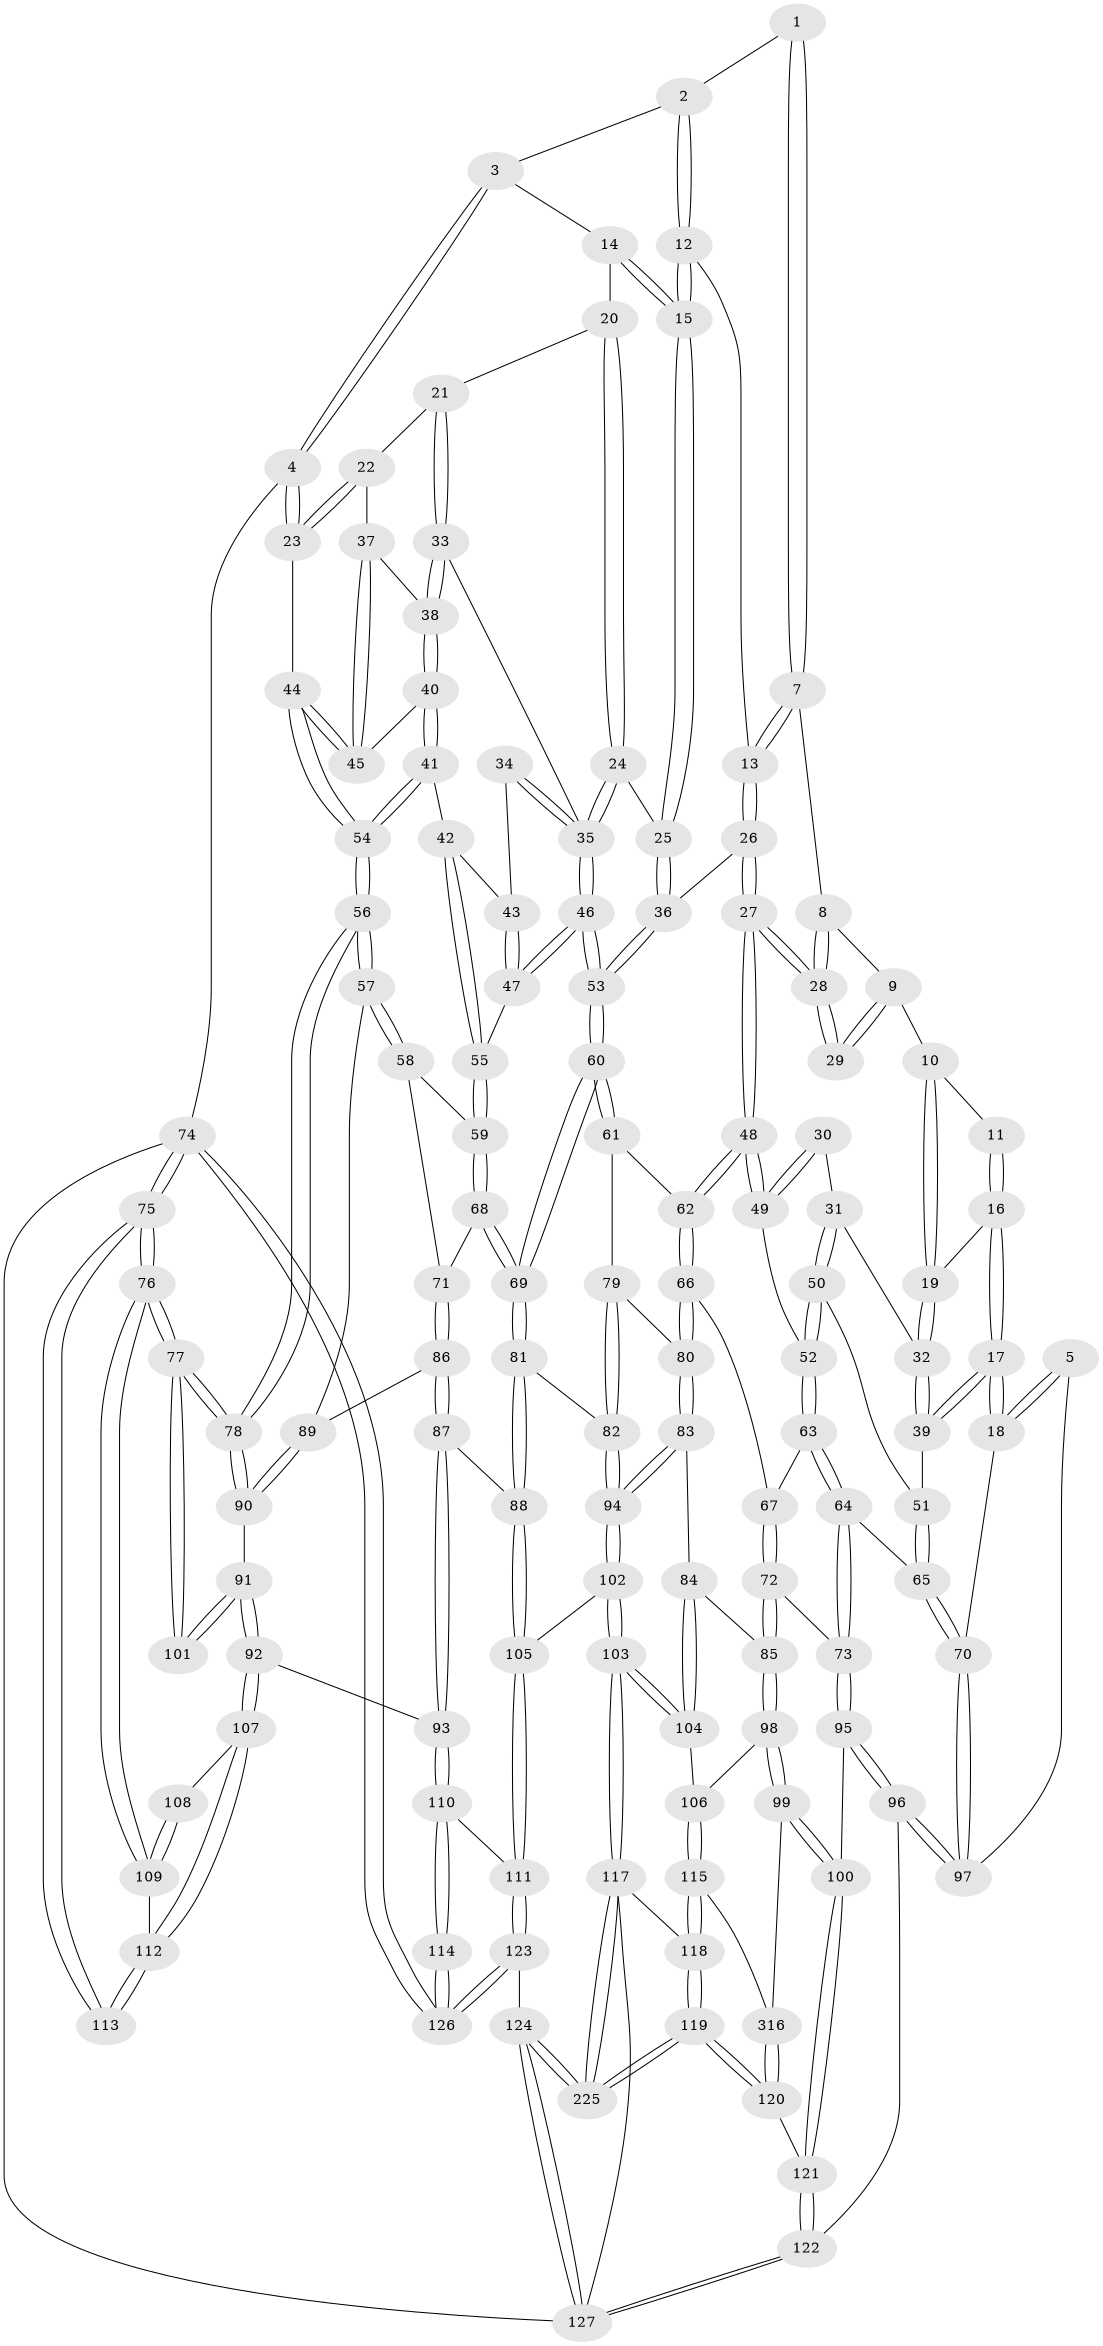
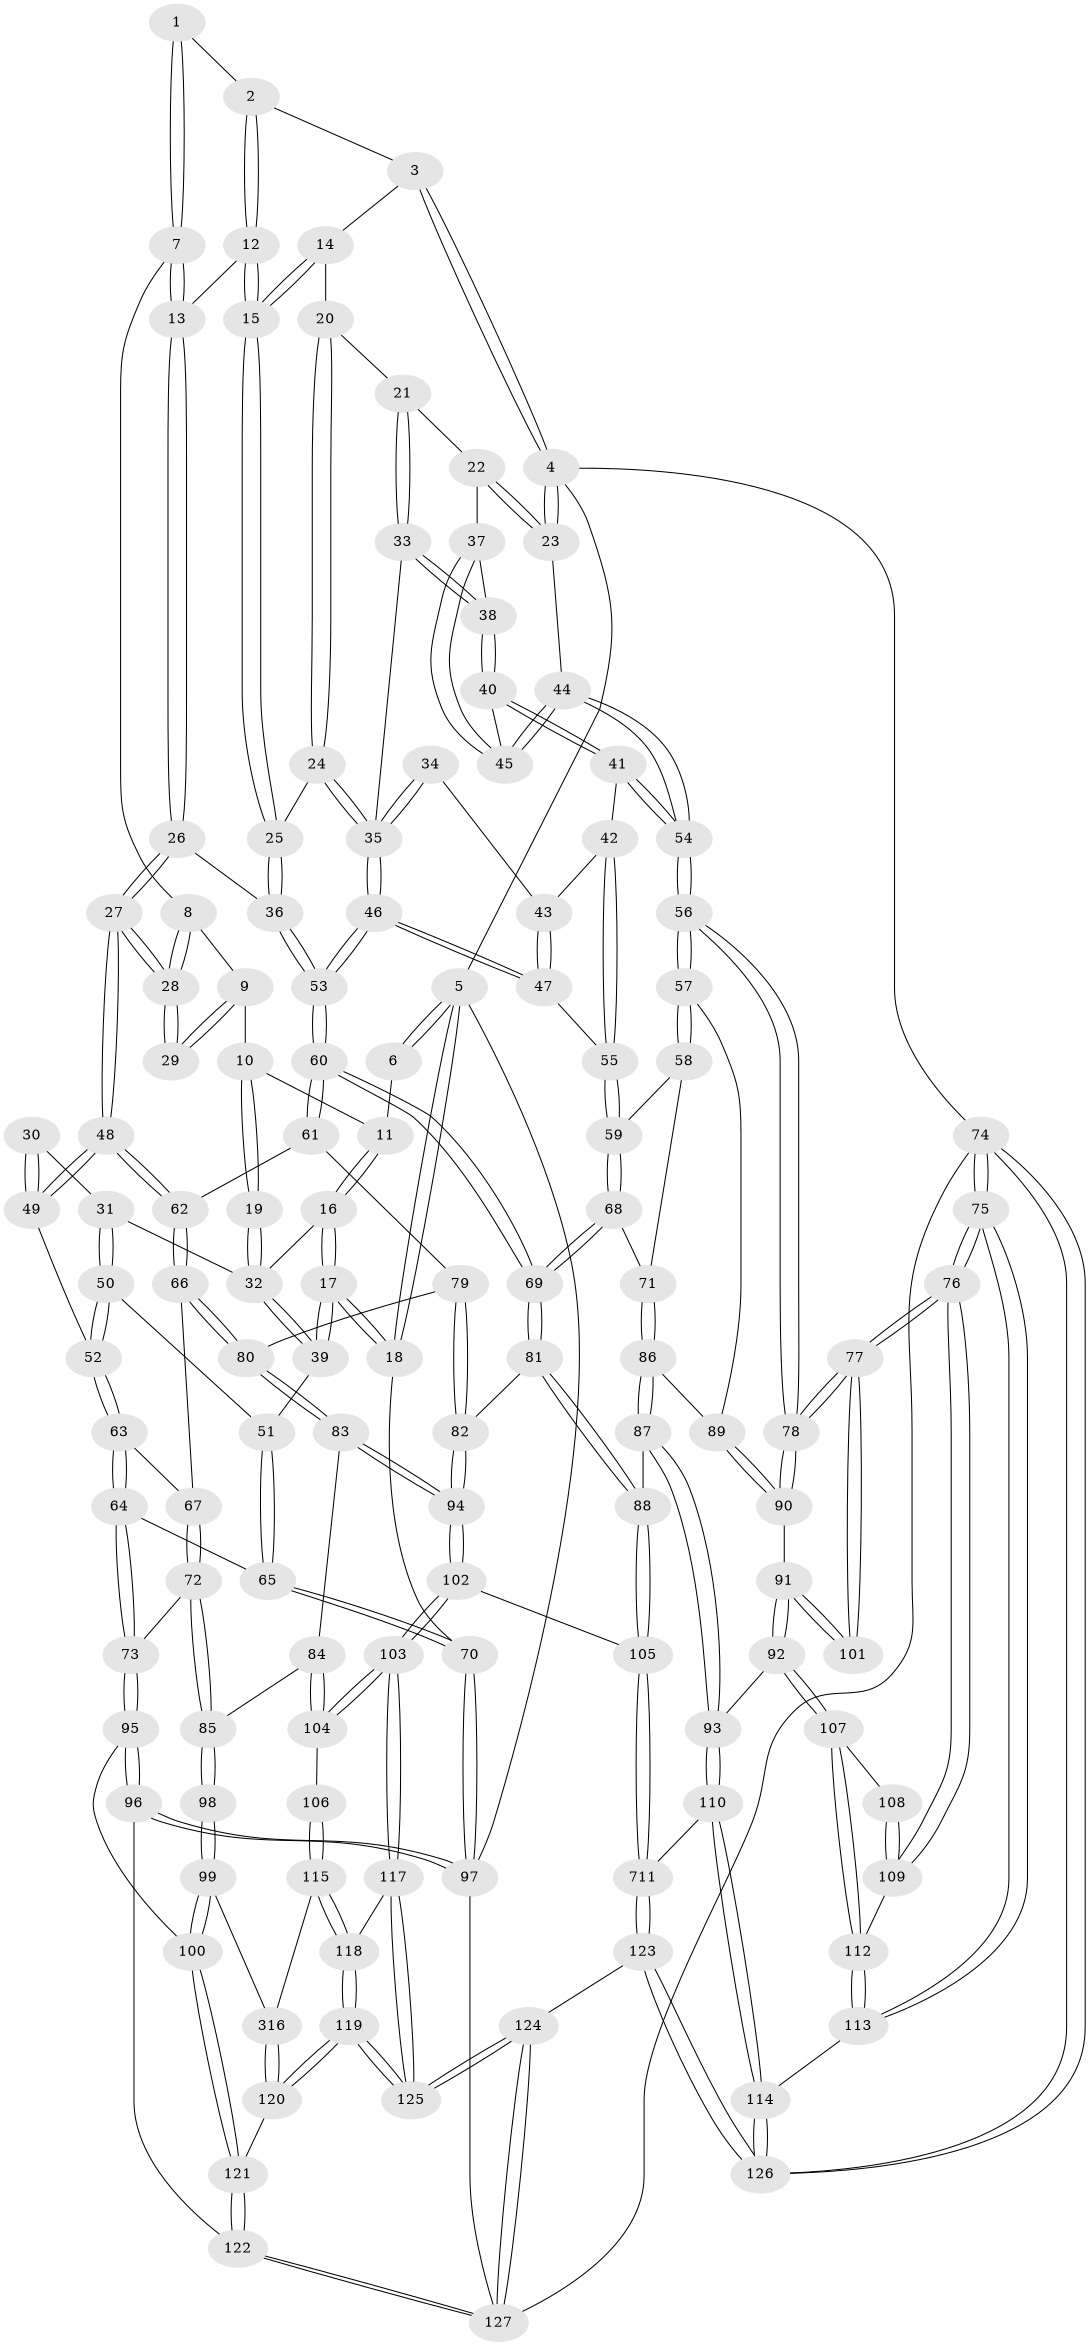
edge "4" -- "5": added
node "6": added
edge "16" -- "19": now "16" -- "32"
edge "98" -- "106": removed
node "111": label "111" -> "711"
edge "113" -- "114": added
node "225": label "225" -> "125"
edge "117" -- "127": now "97" -- "127"
